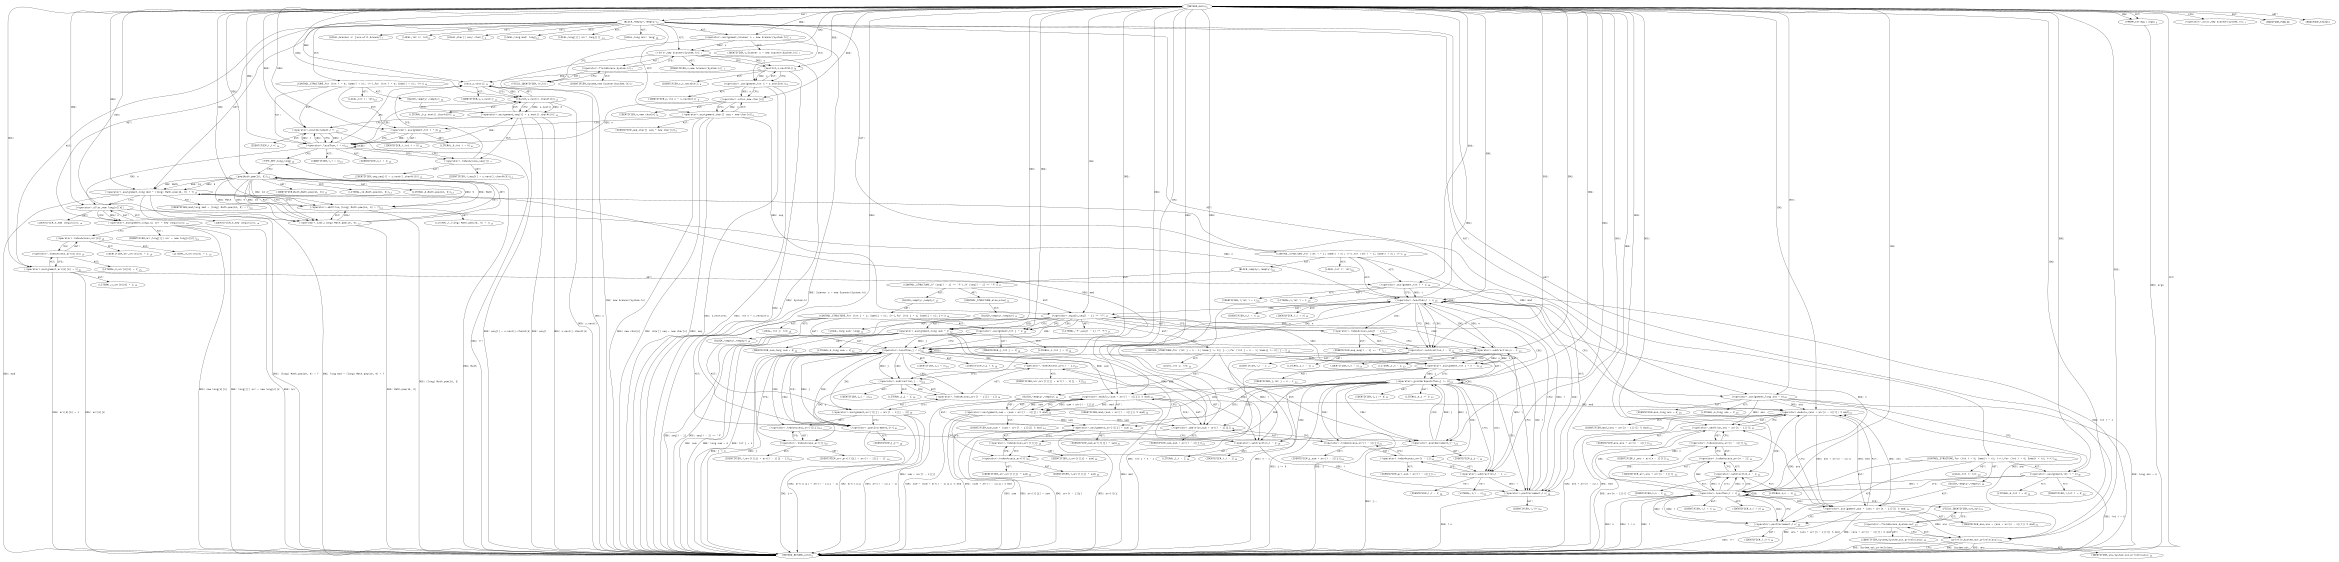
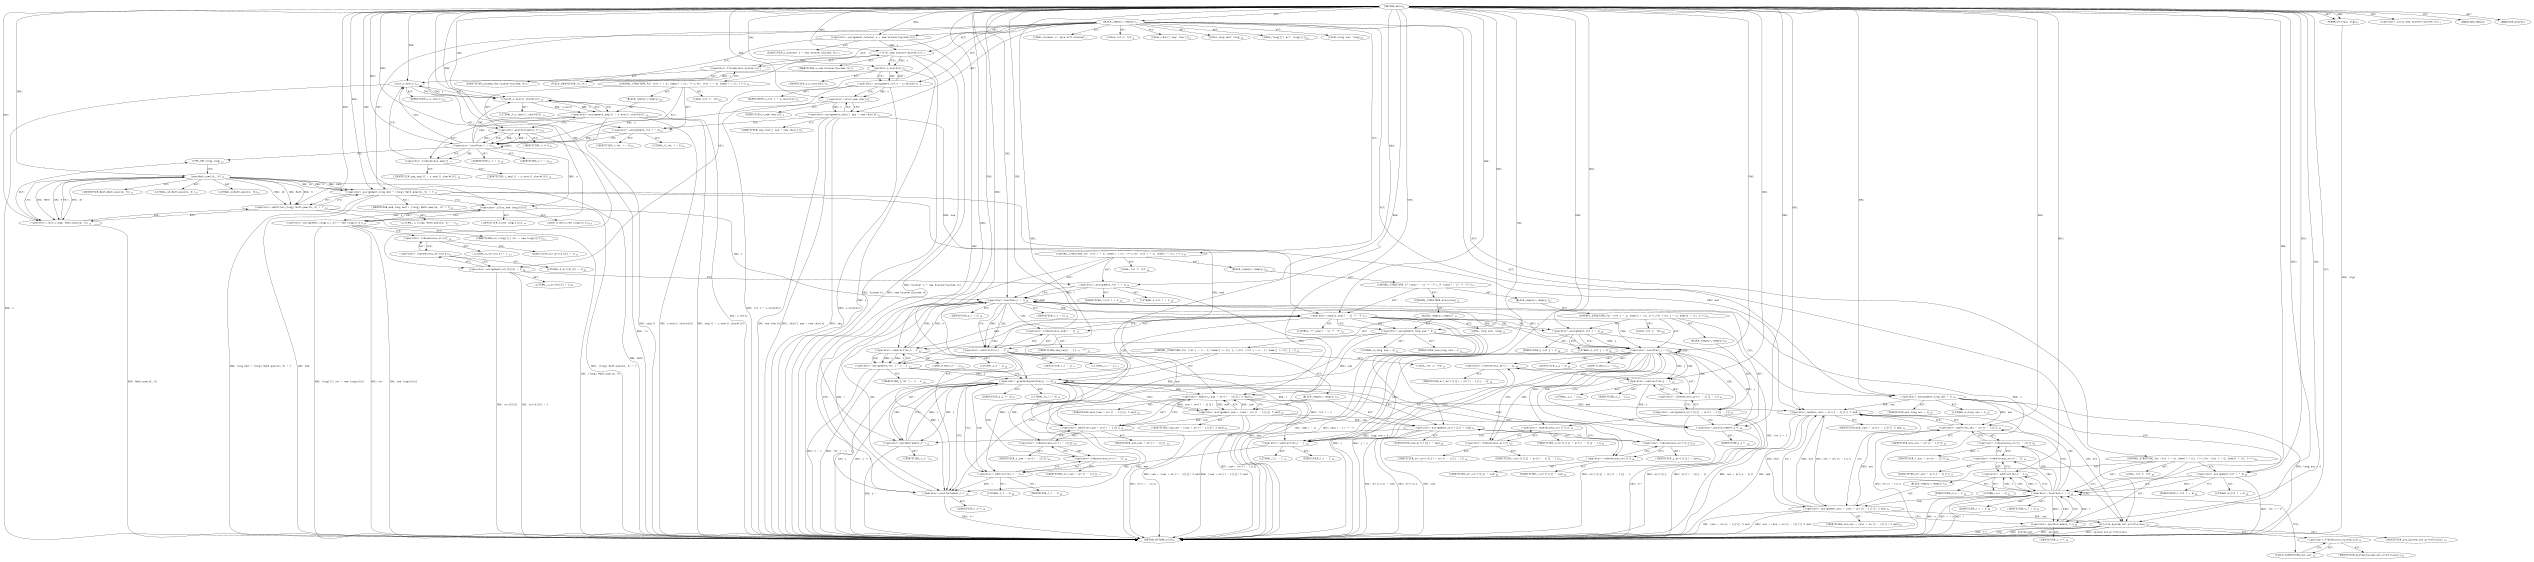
node "(IDENTIFIER,j,arr[i][j] = arr[i - 1][j - 1])": added
edge "(<operator>.fieldAccess,System.out)" -> "(println,System.out.println(ans))": now "(<operator>.indexAccess,arr[n - 1][i])" -> "(println,System.out.println(ans))"
